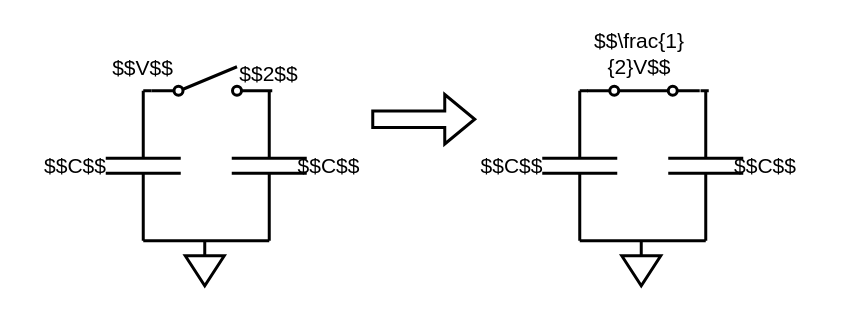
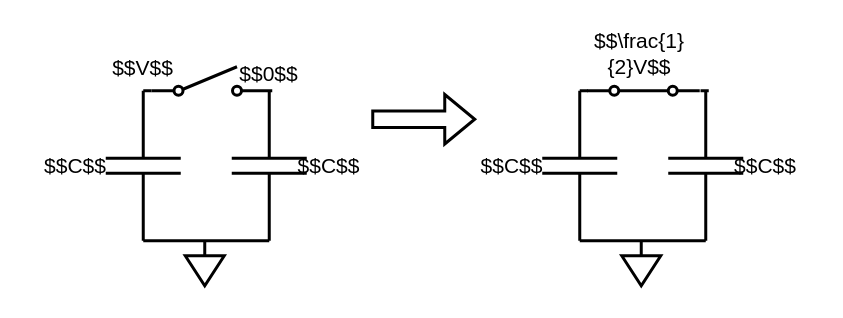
node "$$2$$": label "$$2$$" -> "$$0$$"
